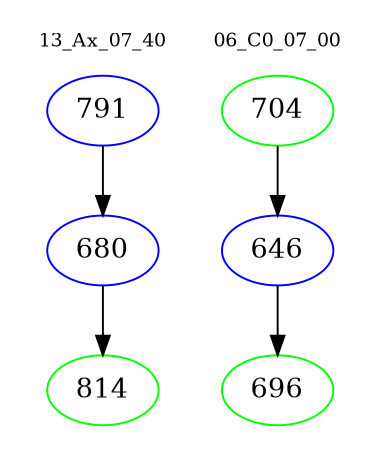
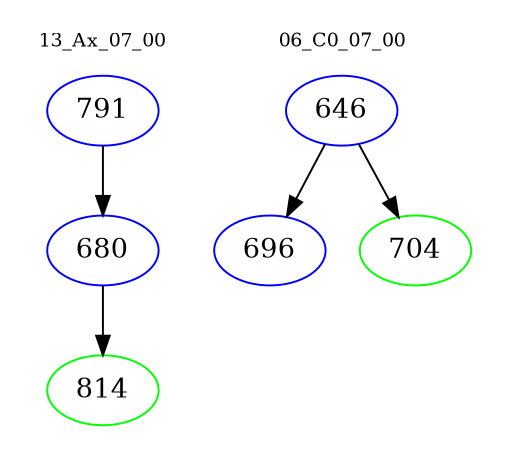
cluster "13_Ax_07_40": label "13_Ax_07_40" -> "13_Ax_07_00"
edge "704" -> "646": reversed
node "696": color green -> blue
